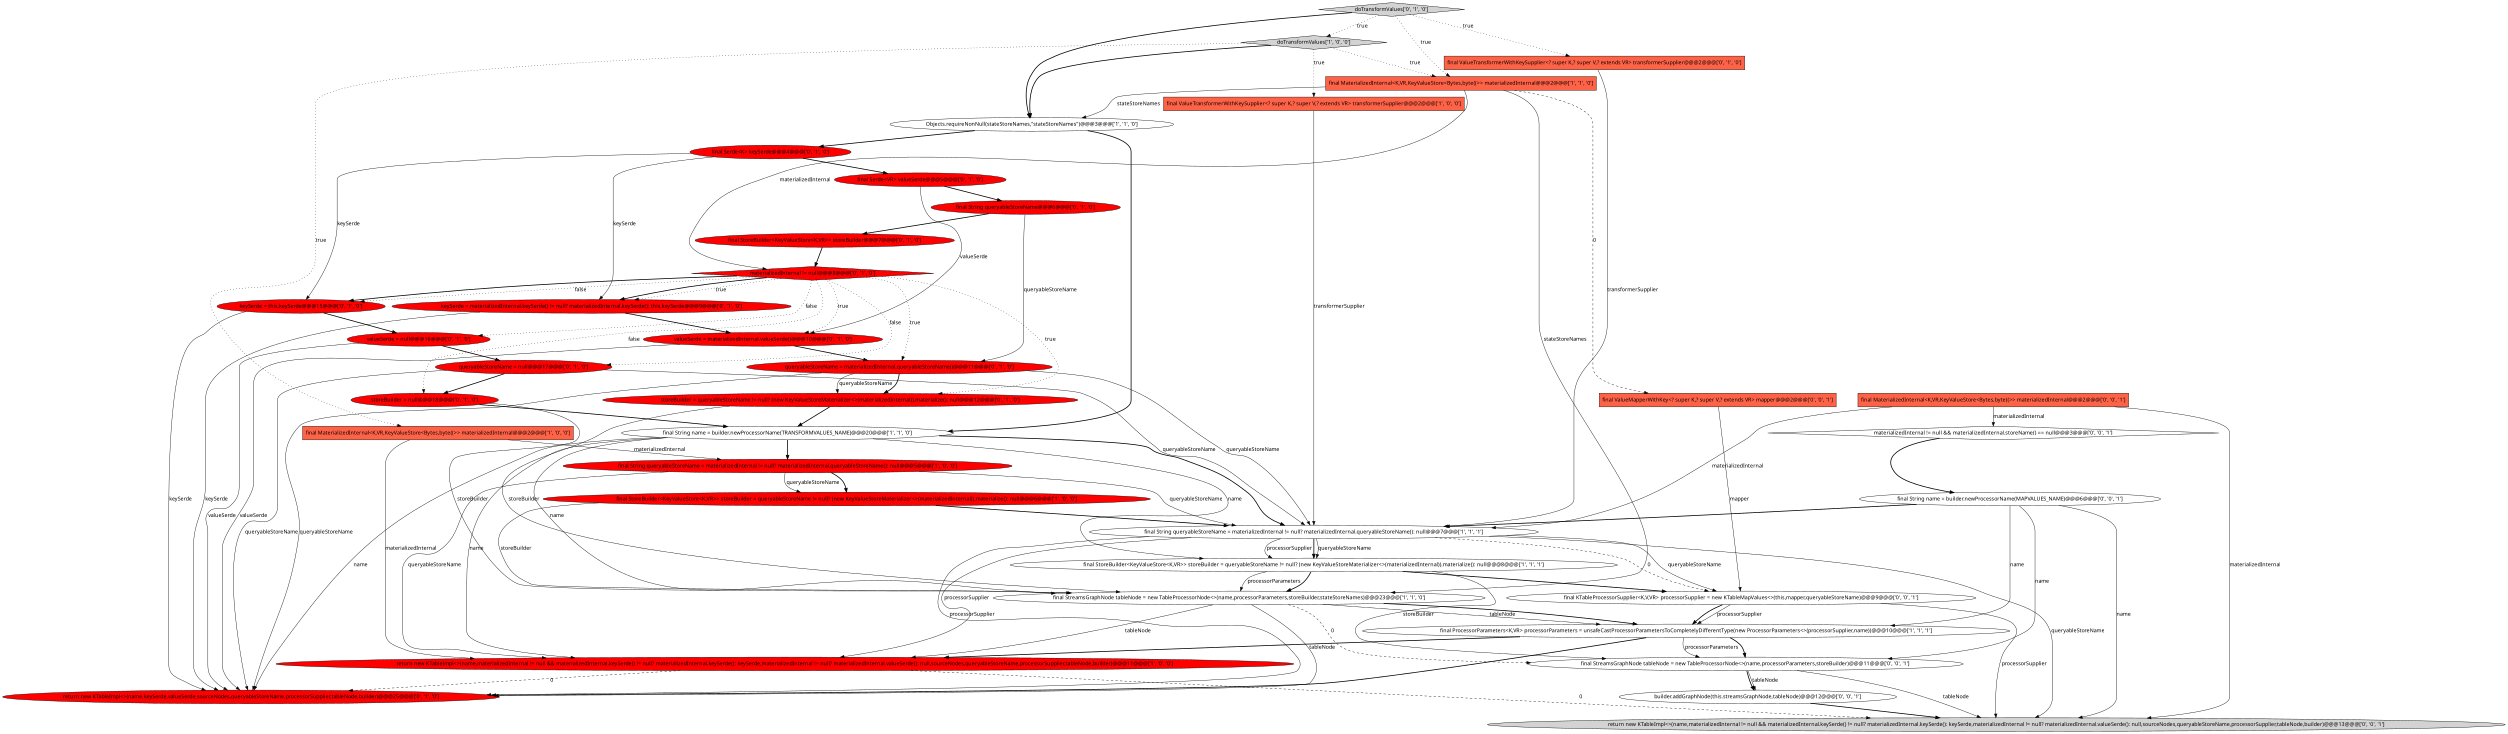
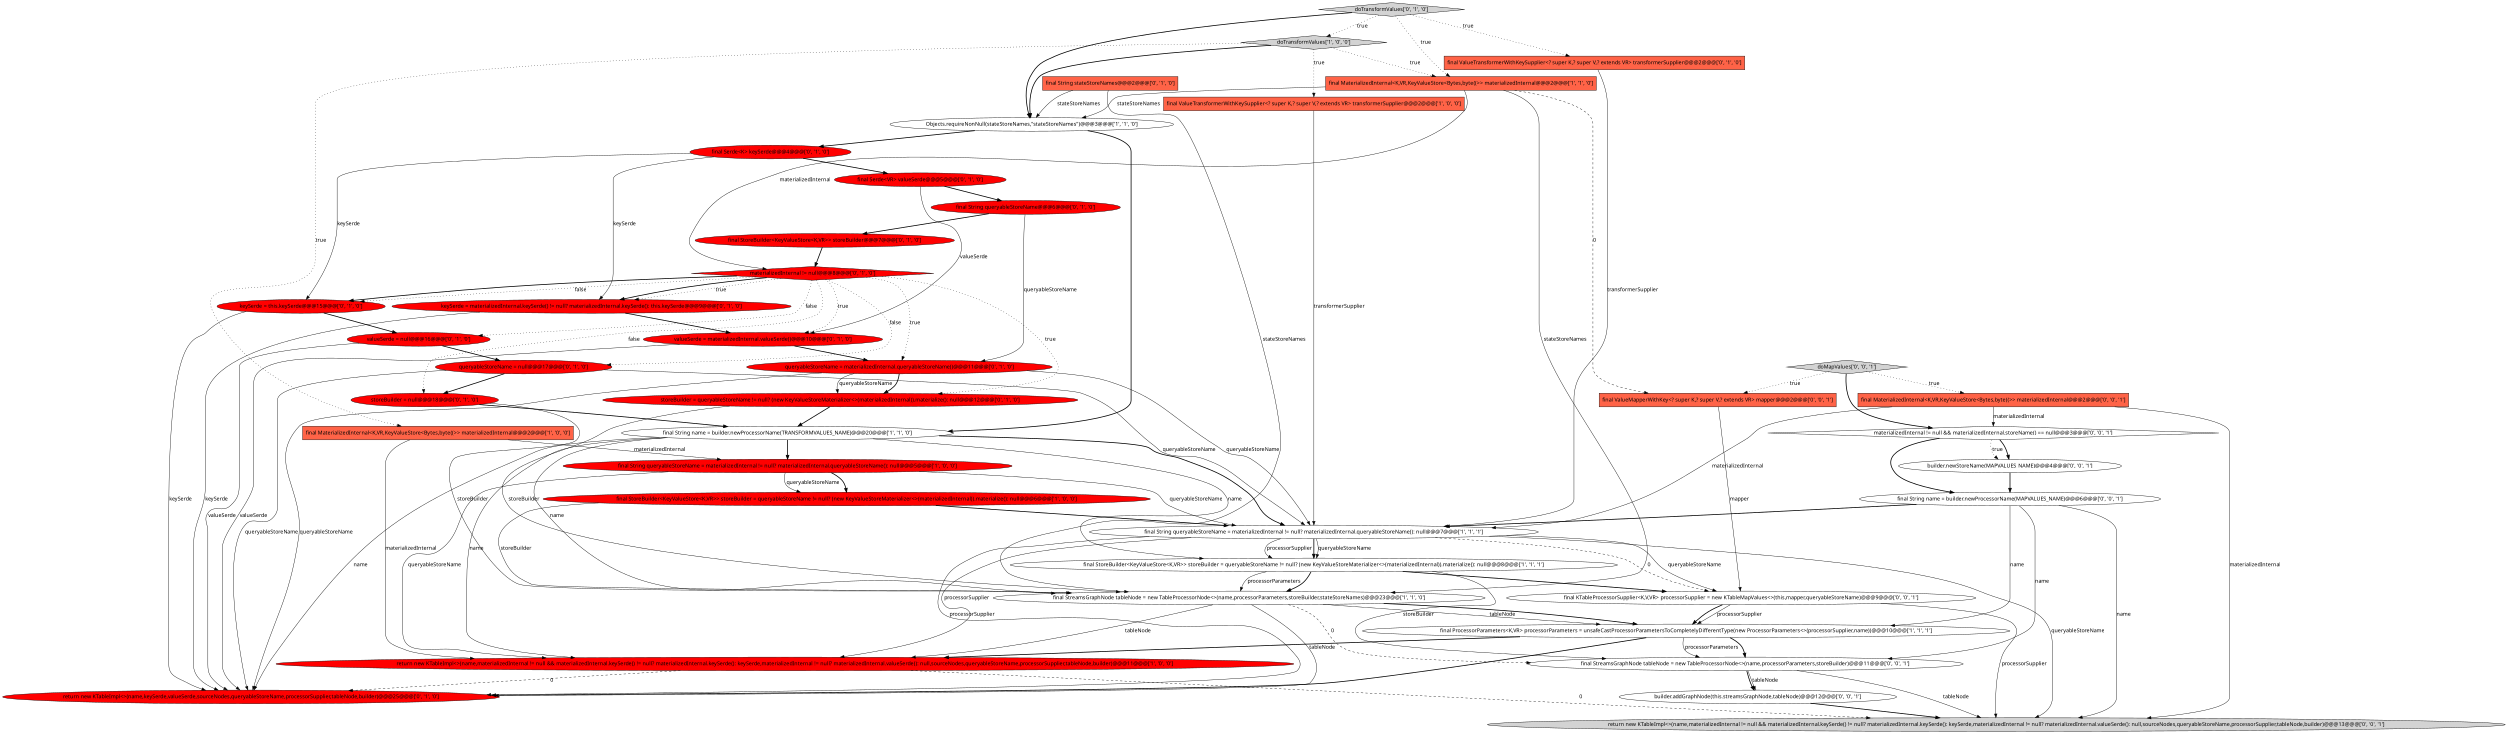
node "final String stateStoreNames@@@2@@@['0', '1', '0']": added
node "doMapValues['0', '0', '1']": added
node "builder.newStoreName(MAPVALUES_NAME)@@@4@@@['0', '0', '1']": added
